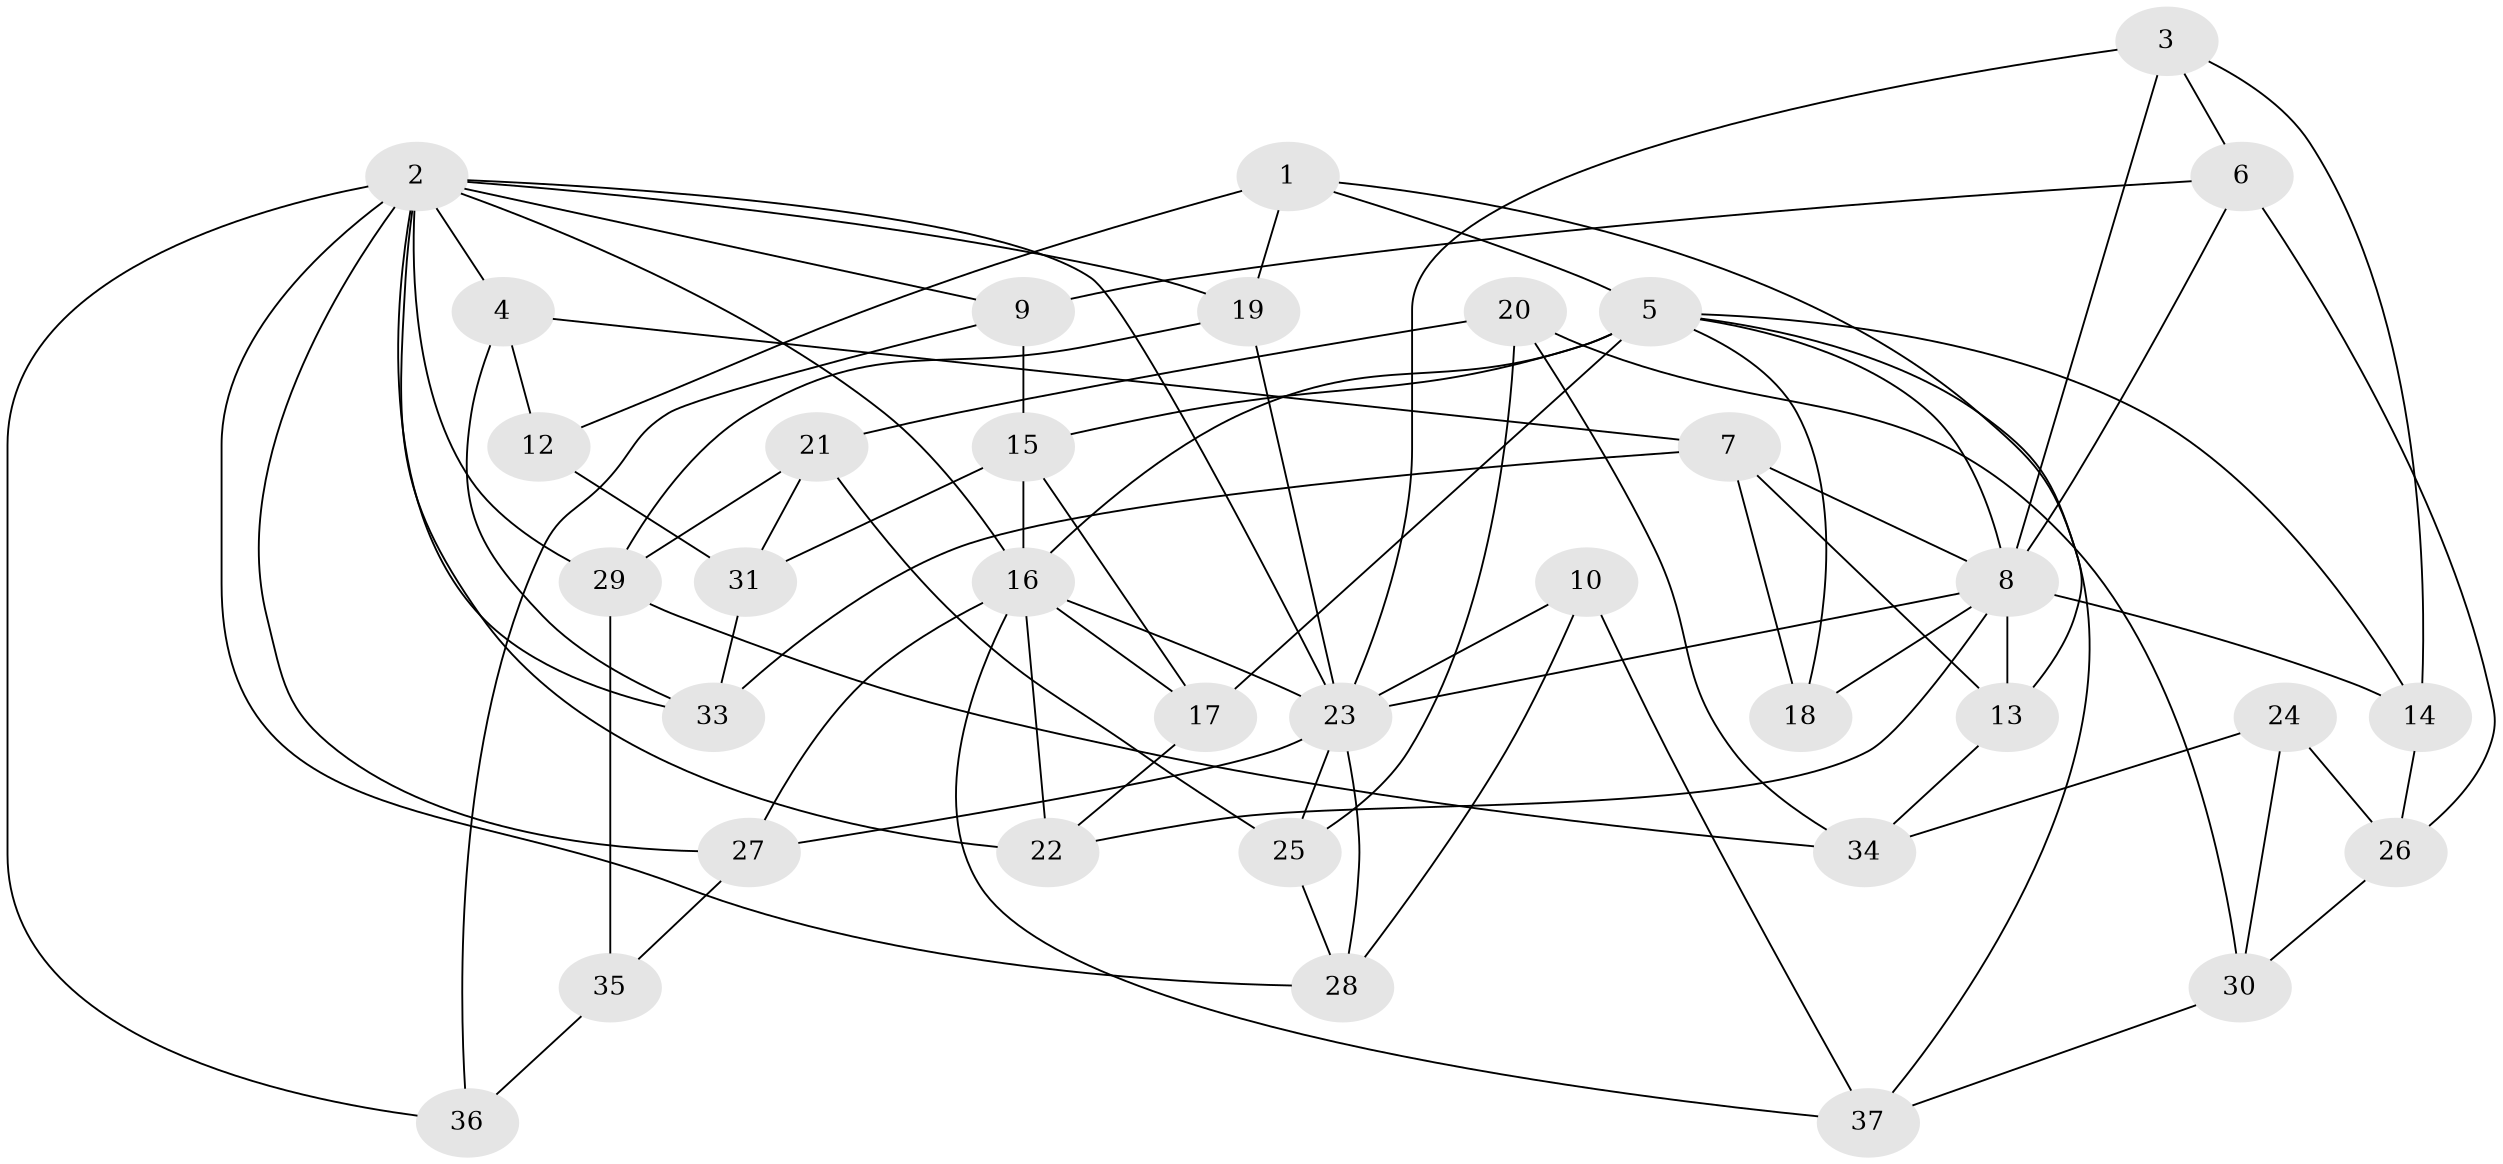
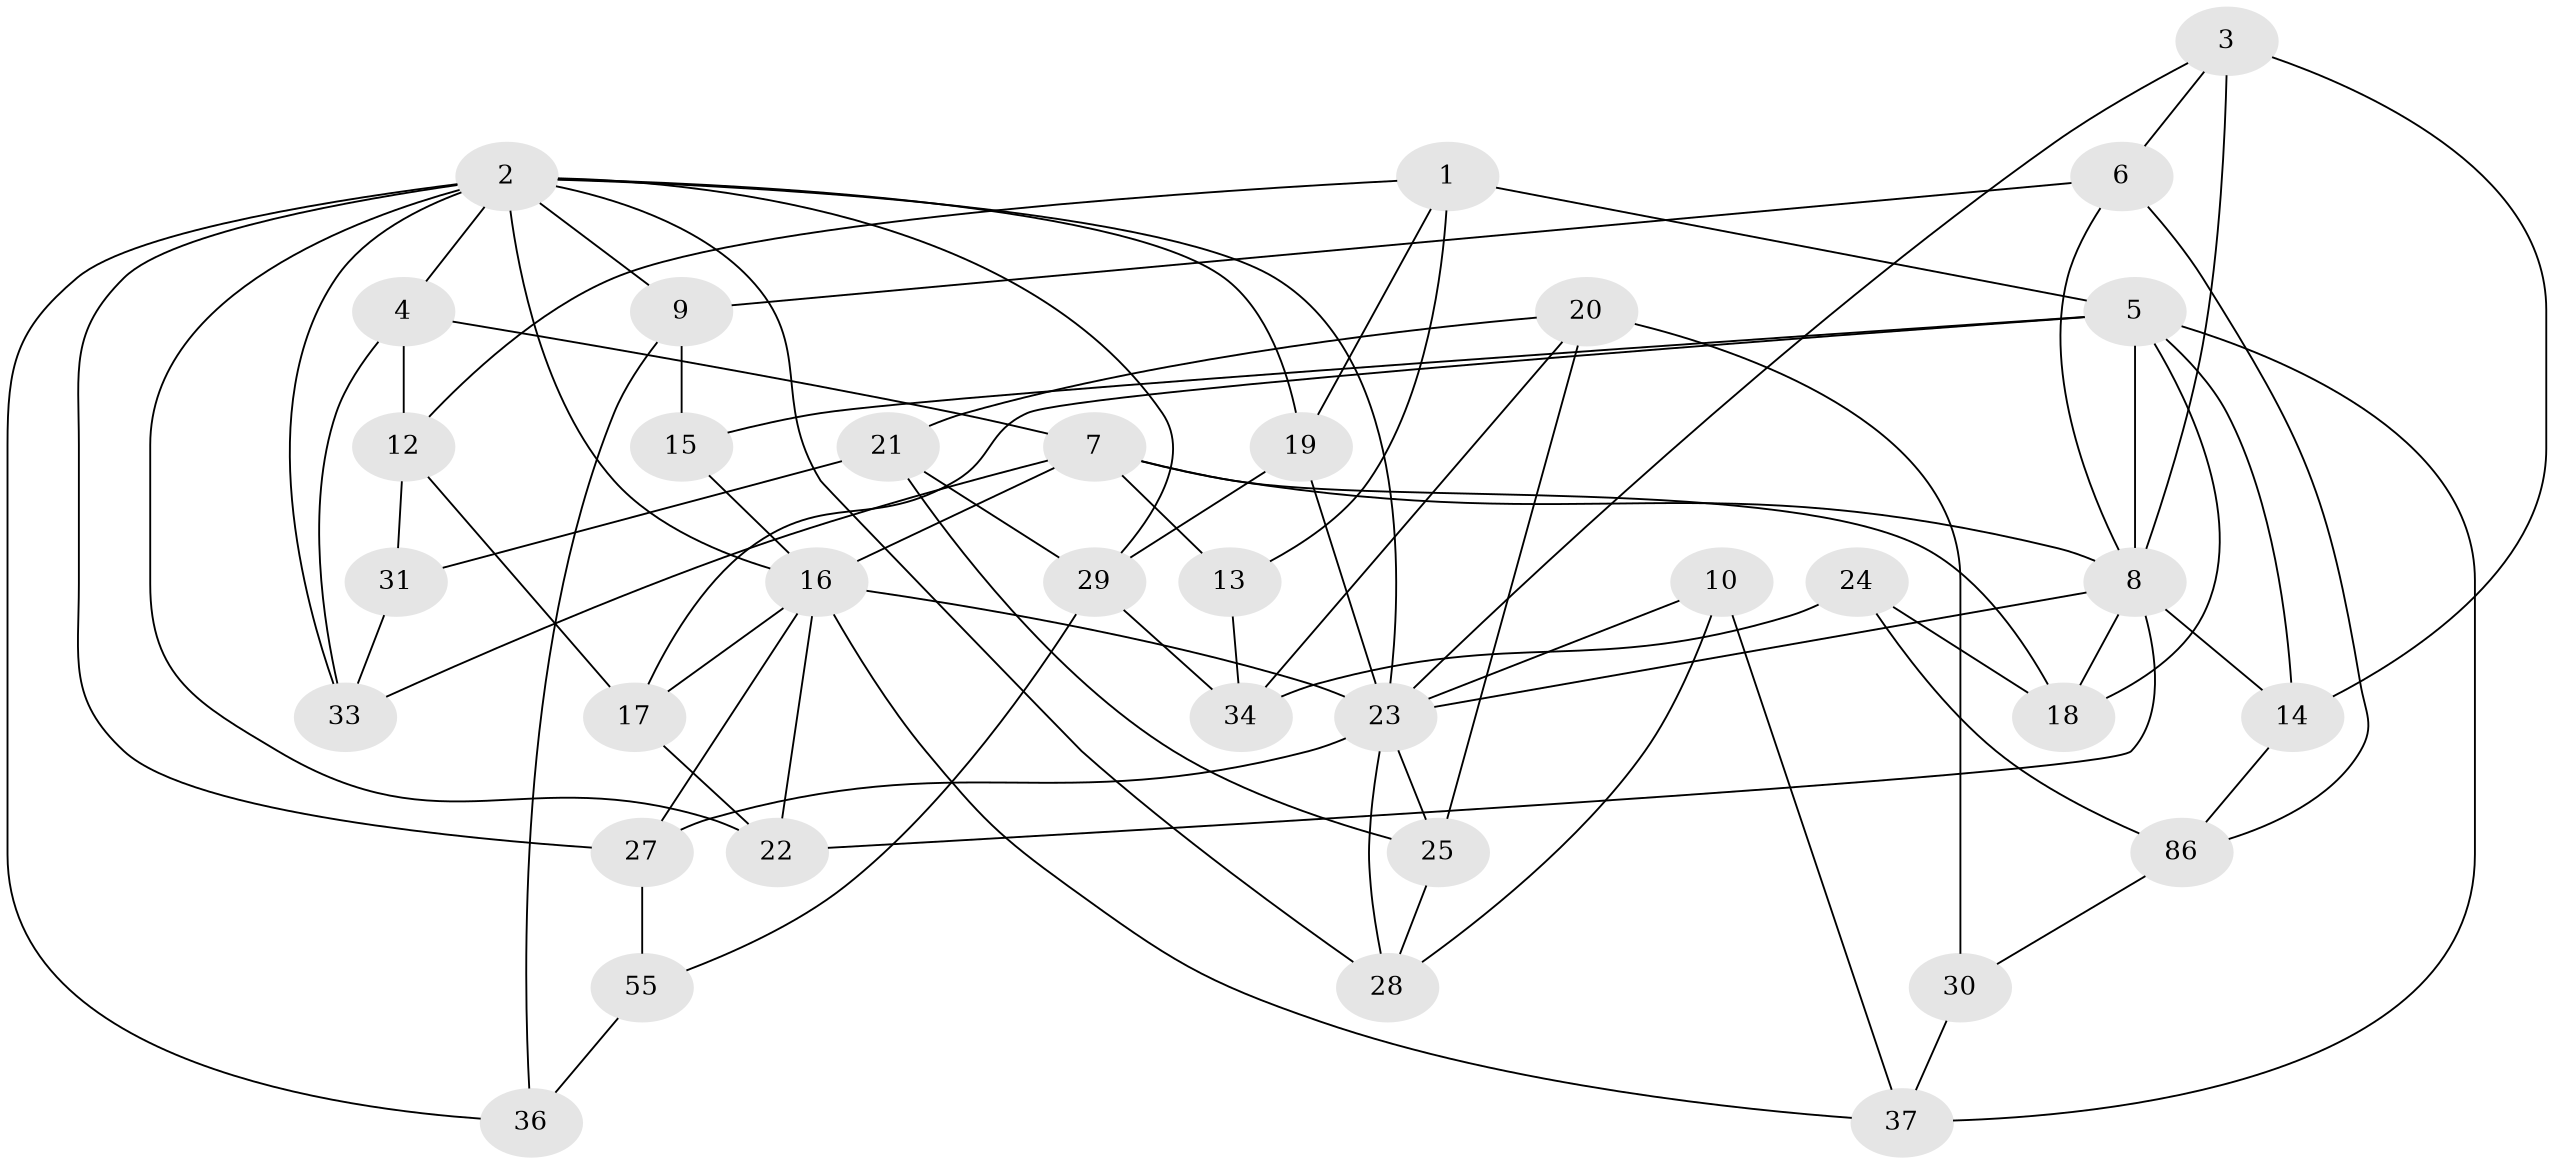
edge "5" -- "16": now "7" -- "16"
edge "15" -- "31": removed
edge "15" -- "17": now "12" -- "17"
edge "8" -- "13": removed
edge "24" -- "30": now "24" -- "18"
node "26": label "26" -> "86"
node "35": label "35" -> "55"
